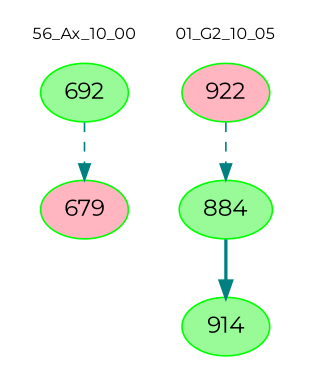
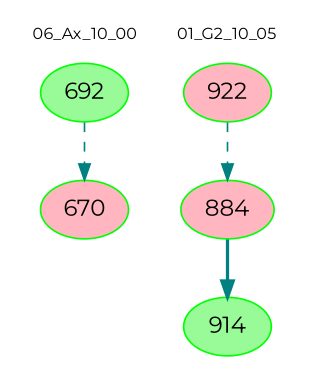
cluster "56_Ax_10_00": label "56_Ax_10_00" -> "06_Ax_10_00"
node "679": label "679" -> "670"
node "884": fillcolor palegreen -> lightpink
